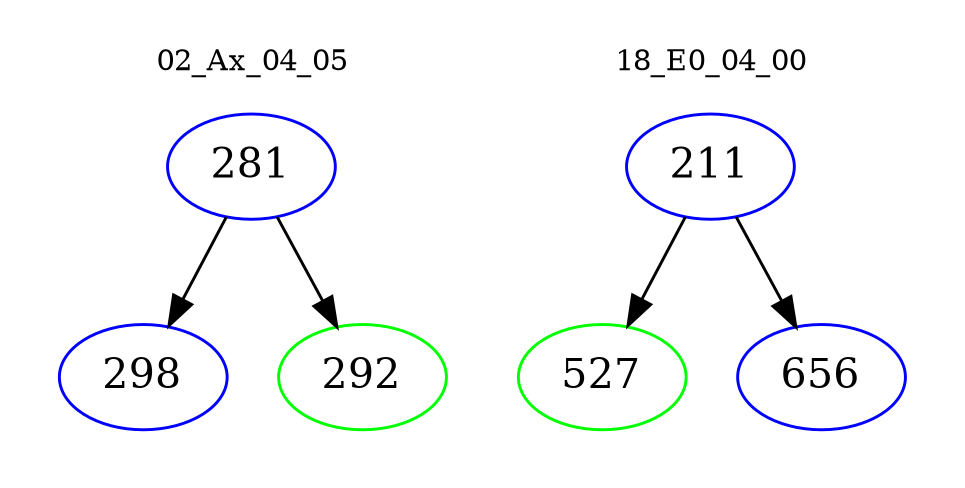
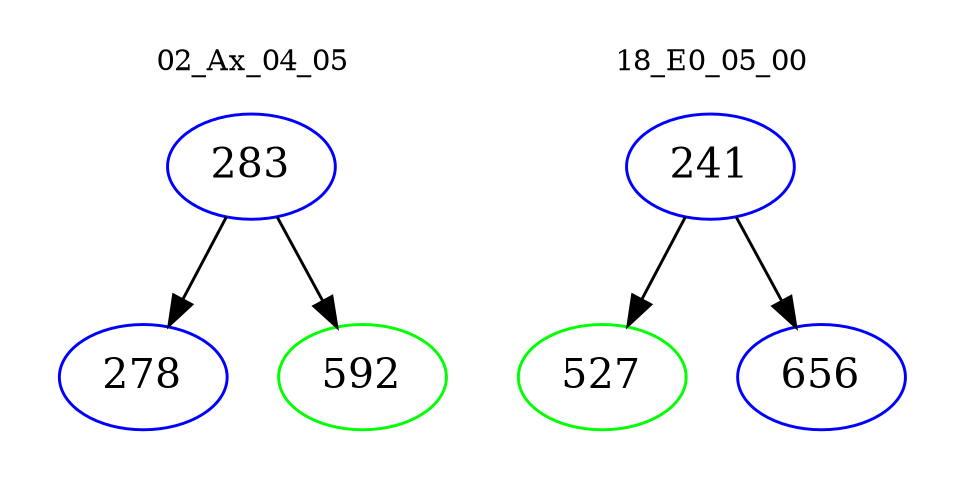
cluster "18_E0_04_00": label "18_E0_04_00" -> "18_E0_05_00"
node "281": label "281" -> "283"
node "211": label "211" -> "241"
node "298": label "298" -> "278"
node "292": label "292" -> "592"
